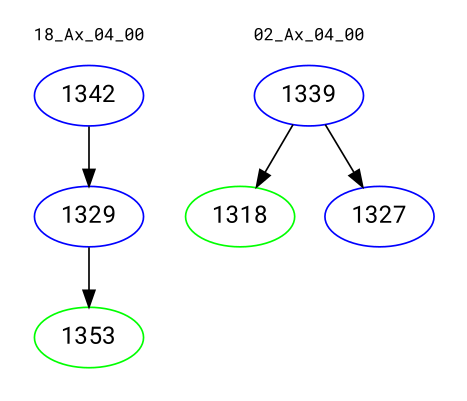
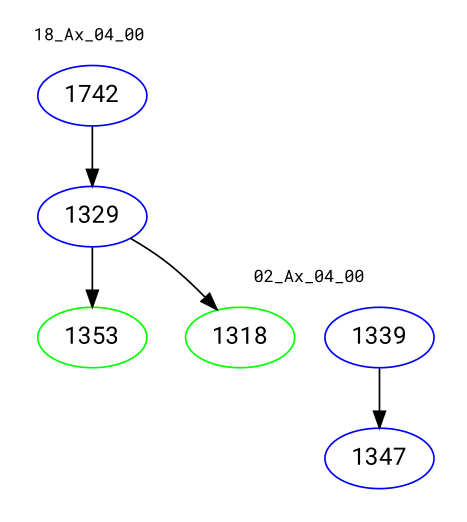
node "1342": label "1342" -> "1742"
edge "1339" -> "1318": now "1329" -> "1318"
node "1327": label "1327" -> "1347"
